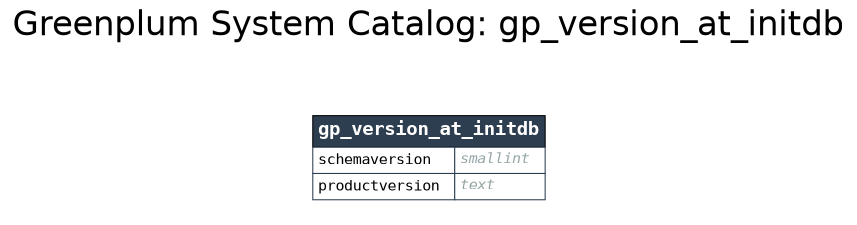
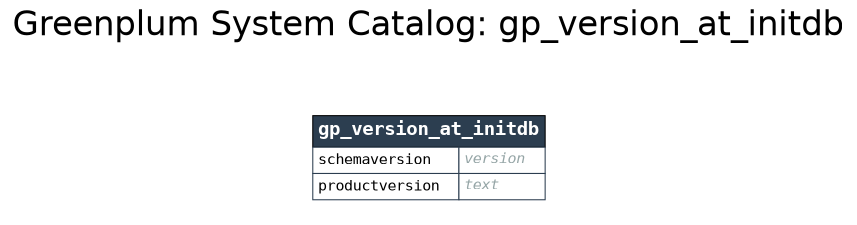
node "gp_version_at_initdb": text "smallint" -> "version"
